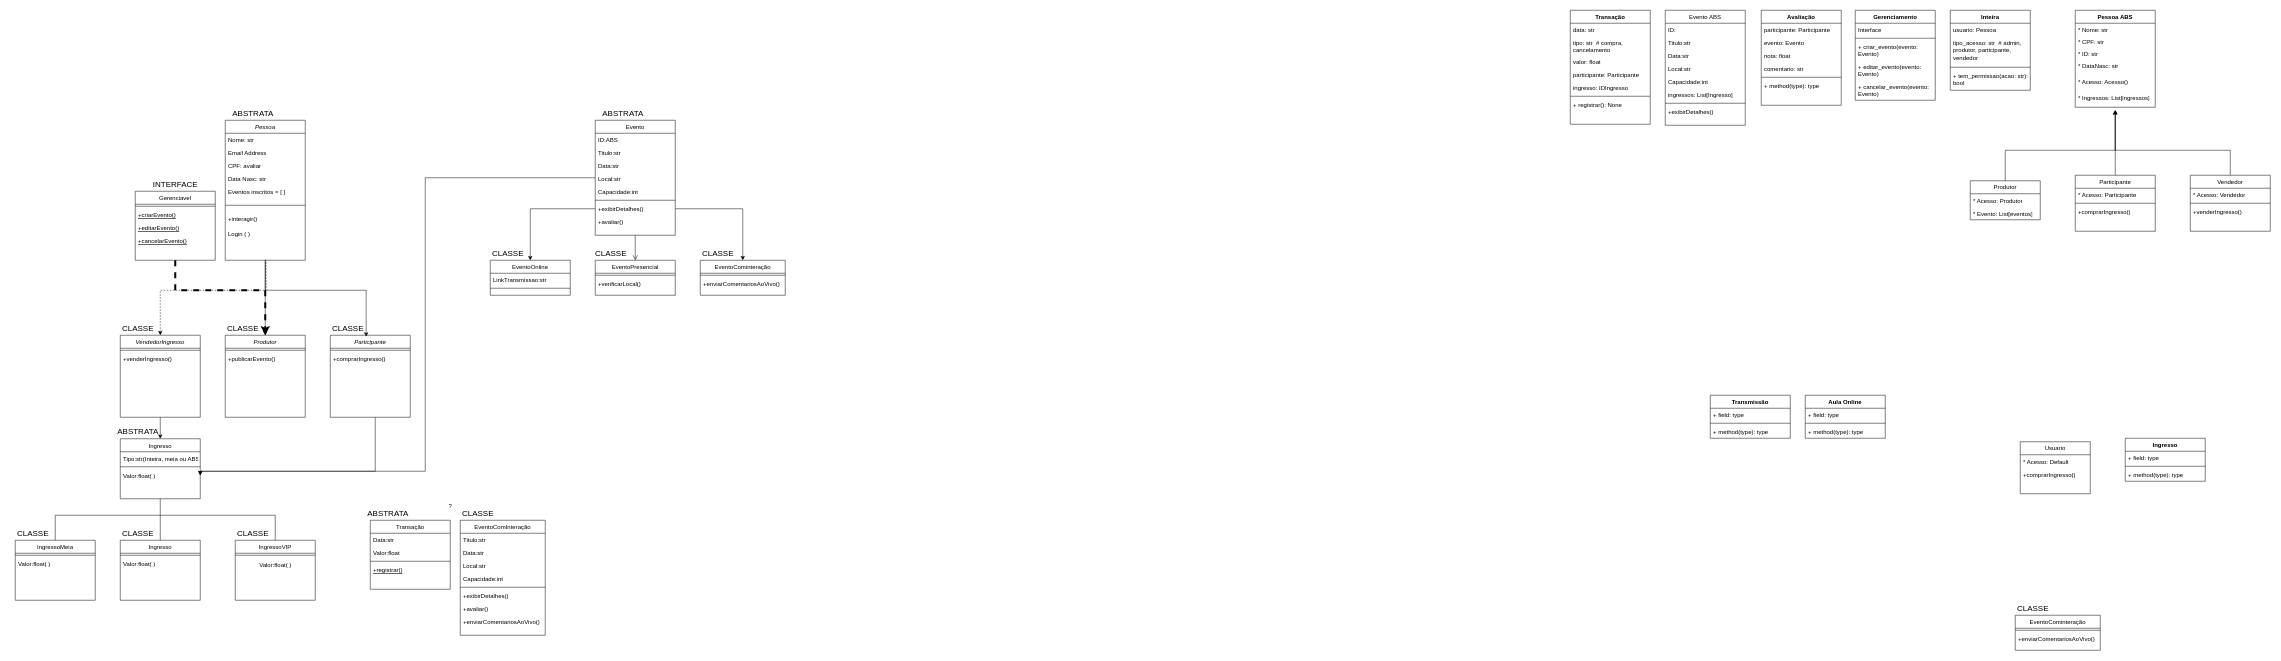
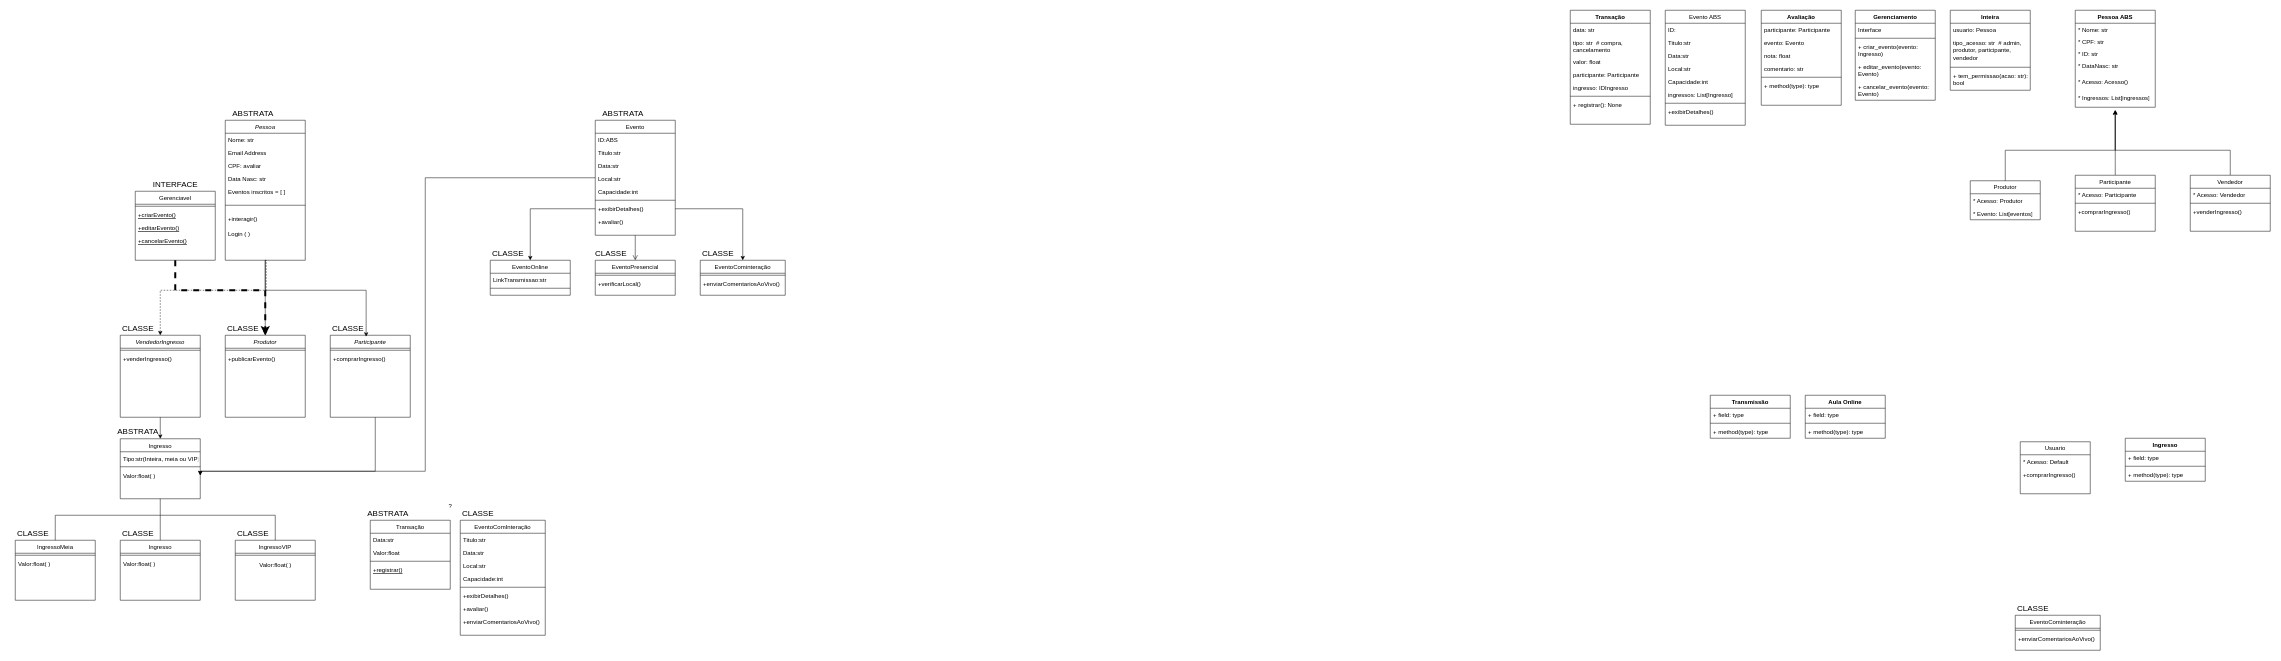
node "+ criar_evento(evento: Evento)": label "+ criar_evento(evento: Evento)" -> "+ criar_evento(evento: Ingresso)"
node "Tipo:str(Inteira, meia ou ABS)": label "Tipo:str(Inteira, meia ou ABS)" -> "Tipo:str(Inteira, meia ou VIP)"
